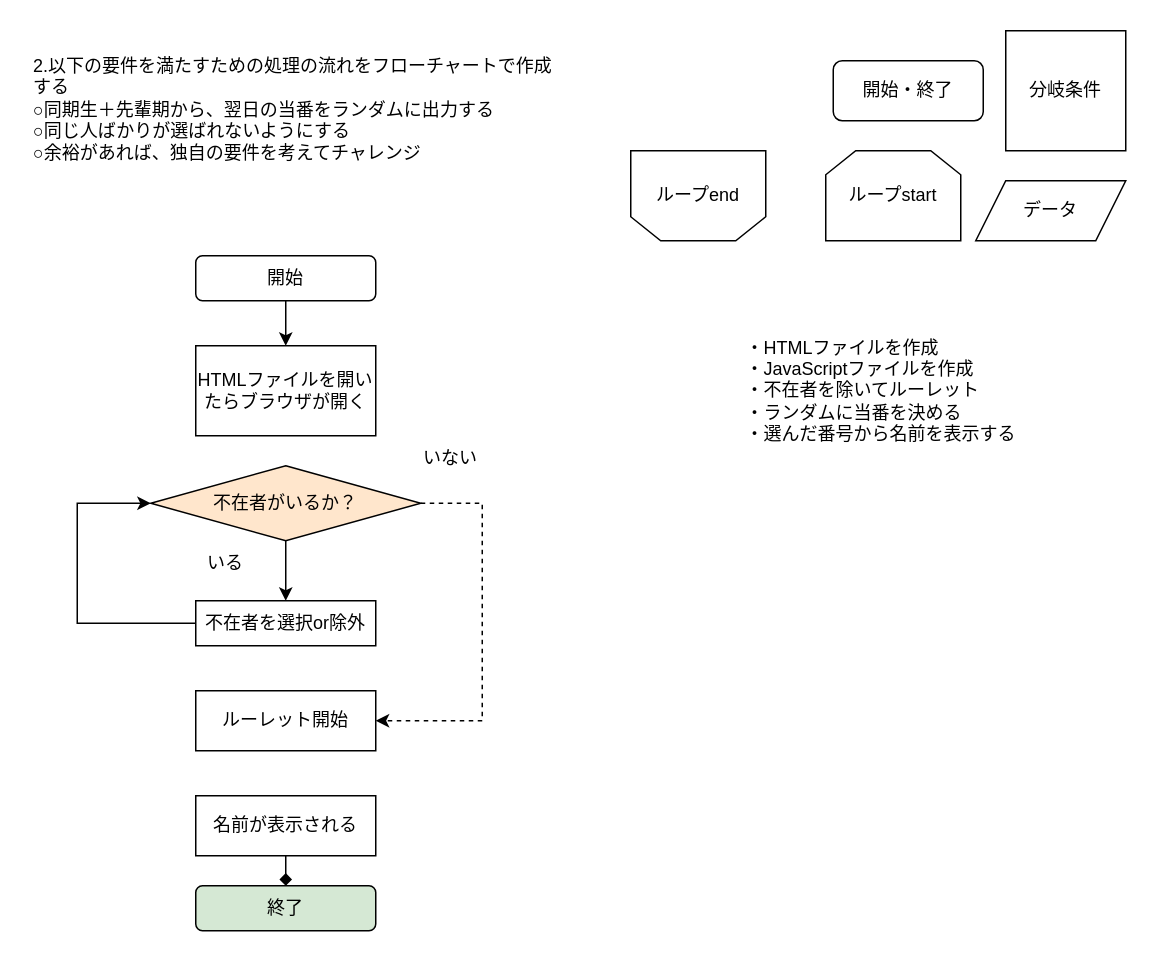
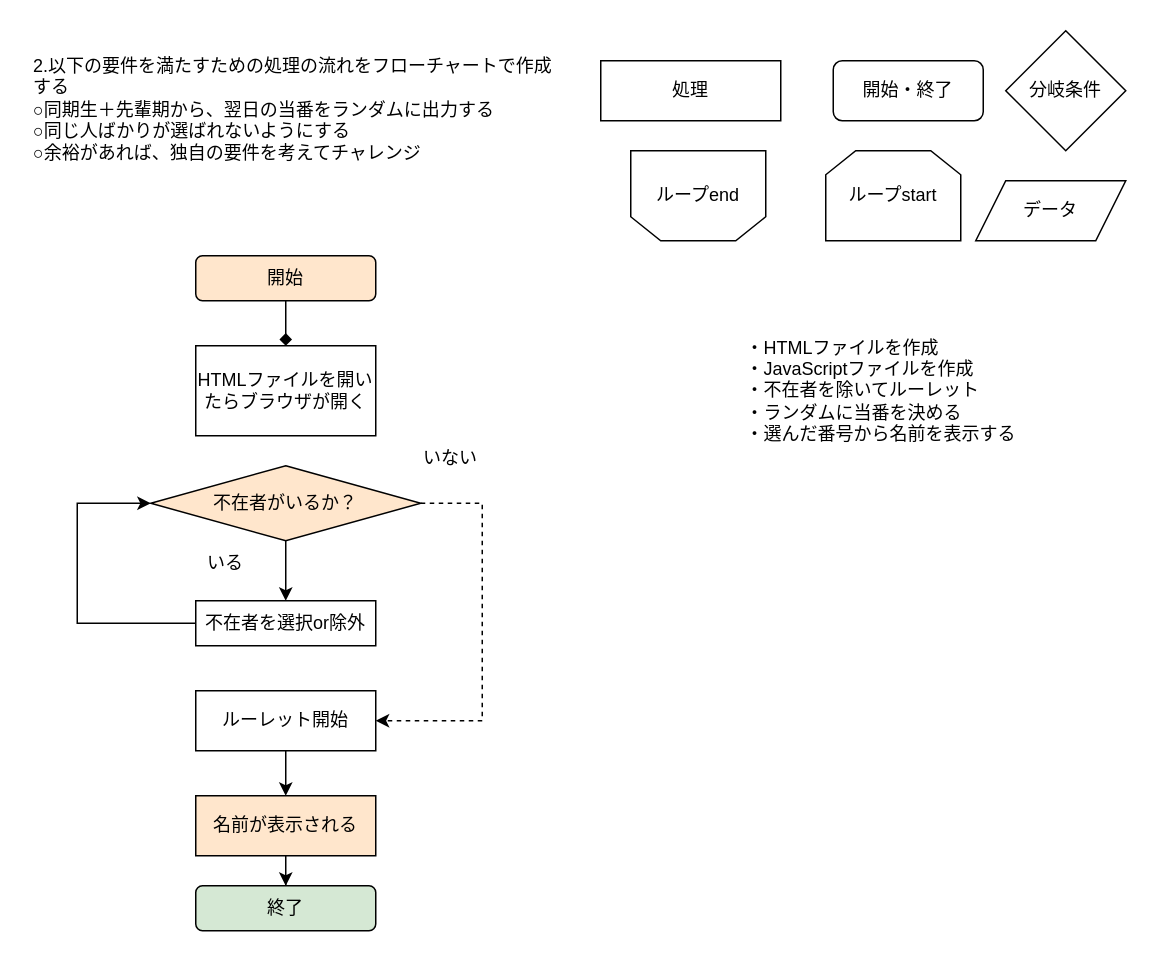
node "処理": added
node "分岐条件": shape rectangle -> diamond
node "開始": fillcolor #ffffff -> #ffe6cc
edge "開始" -> "HTMLファイルを開いたらブラウザが開く": arrowhead classic -> diamond
edge "ルーレット開始" -> "名前が表示される": added
node "名前が表示される": fillcolor #ffffff -> #ffe6cc
edge "名前が表示される" -> "終了": arrowhead diamond -> classic
